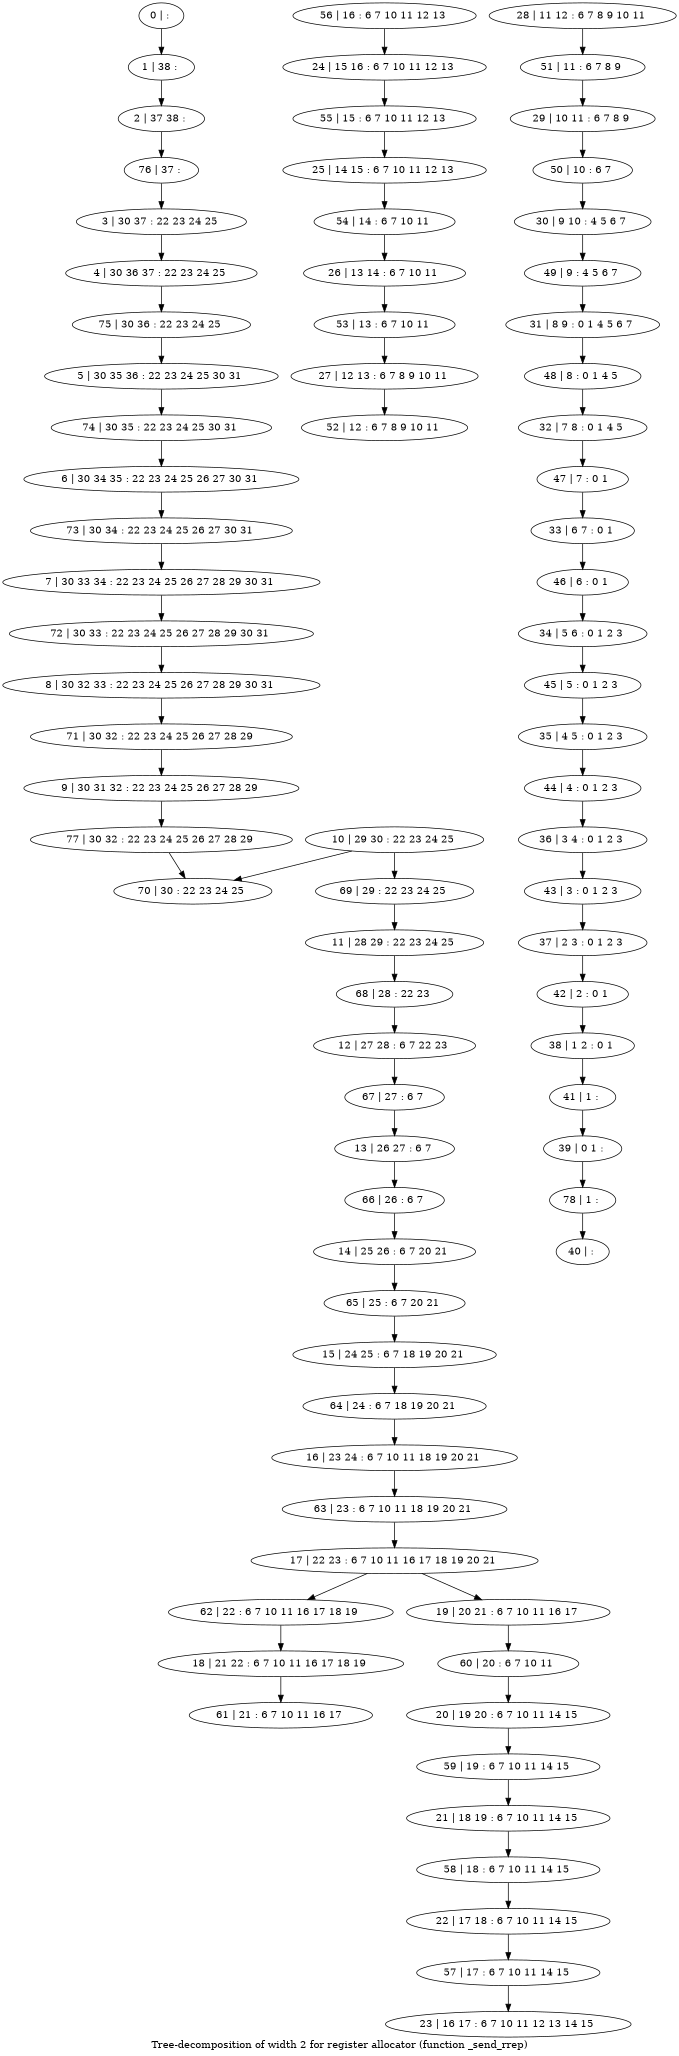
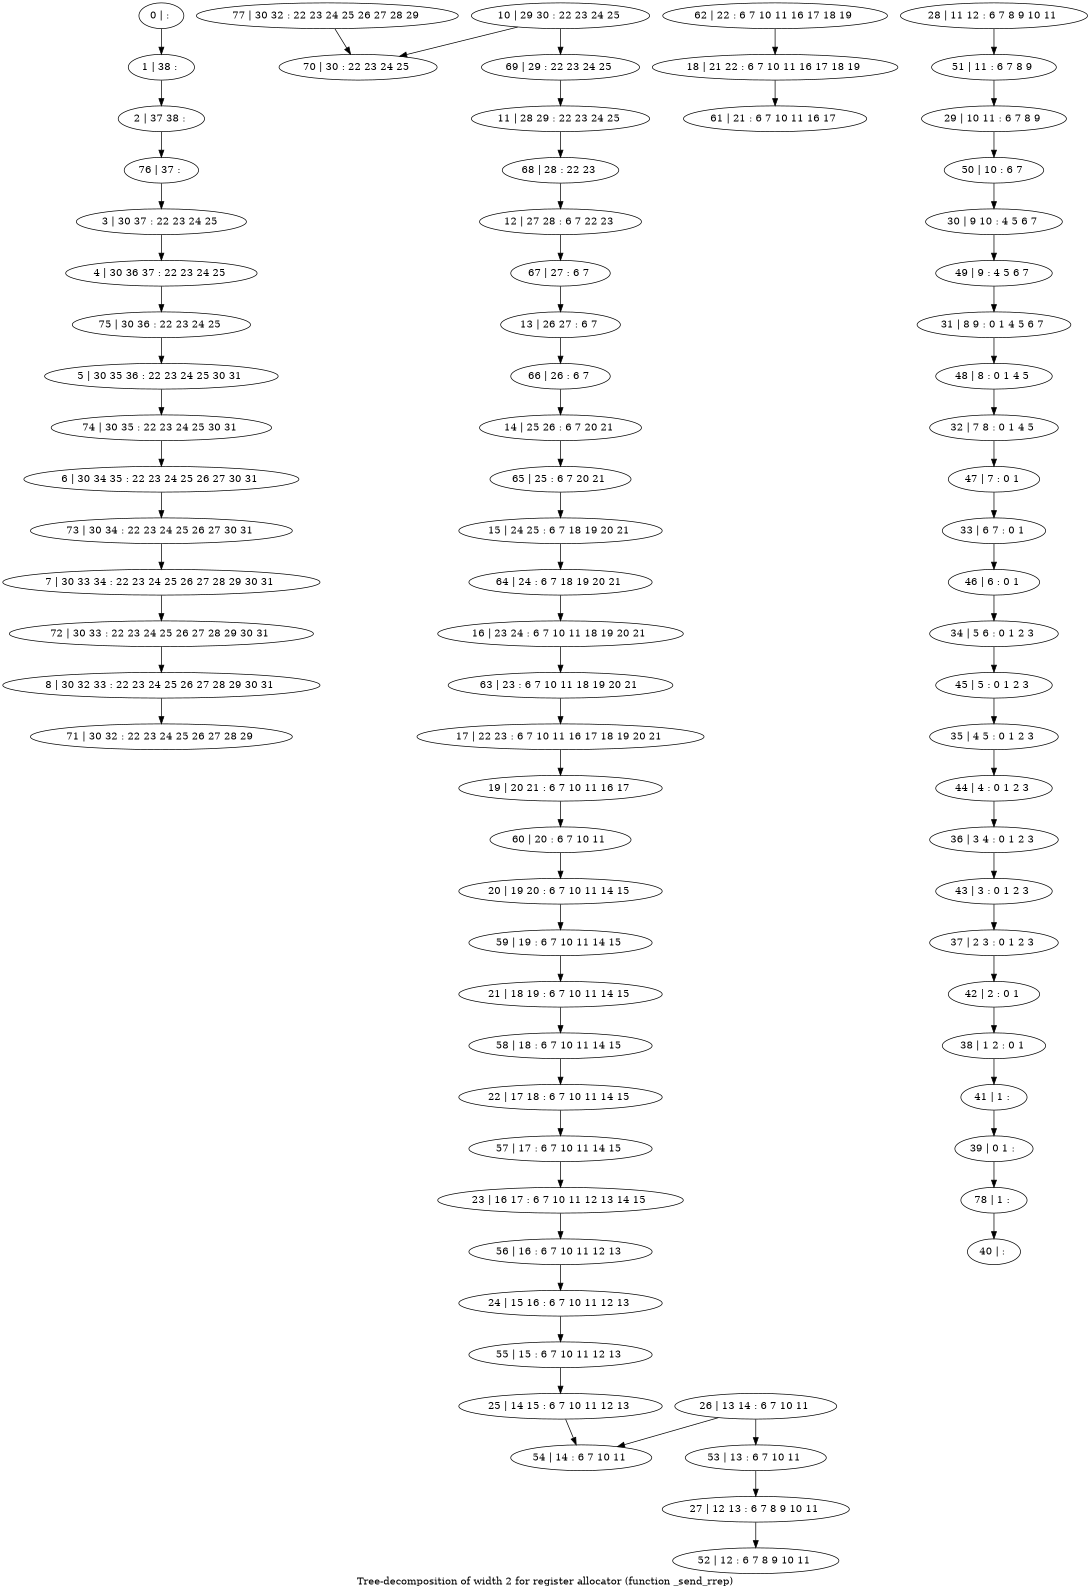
edge "54 | 14 : 6 7 10 11" -> "26 | 13 14 : 6 7 10 11": reversed
node "9 | 30 31 32 : 22 23 24 25 26 27 28 29": removed
edge "23 | 16 17 : 6 7 10 11 12 13 14 15" -> "56 | 16 : 6 7 10 11 12 13": added
edge "17 | 22 23 : 6 7 10 11 16 17 18 19 20 21" -> "62 | 22 : 6 7 10 11 16 17 18 19": removed
